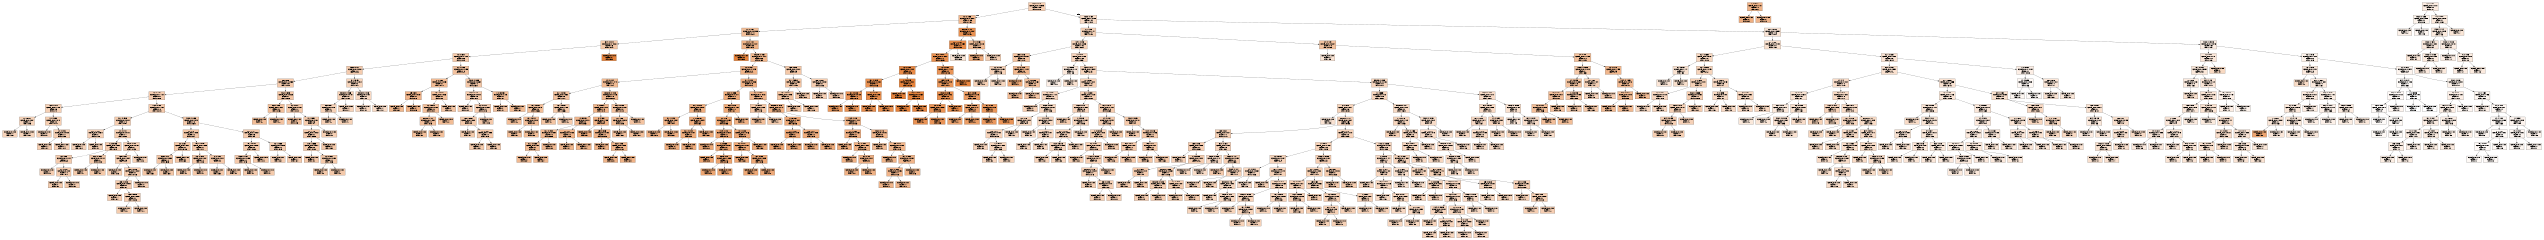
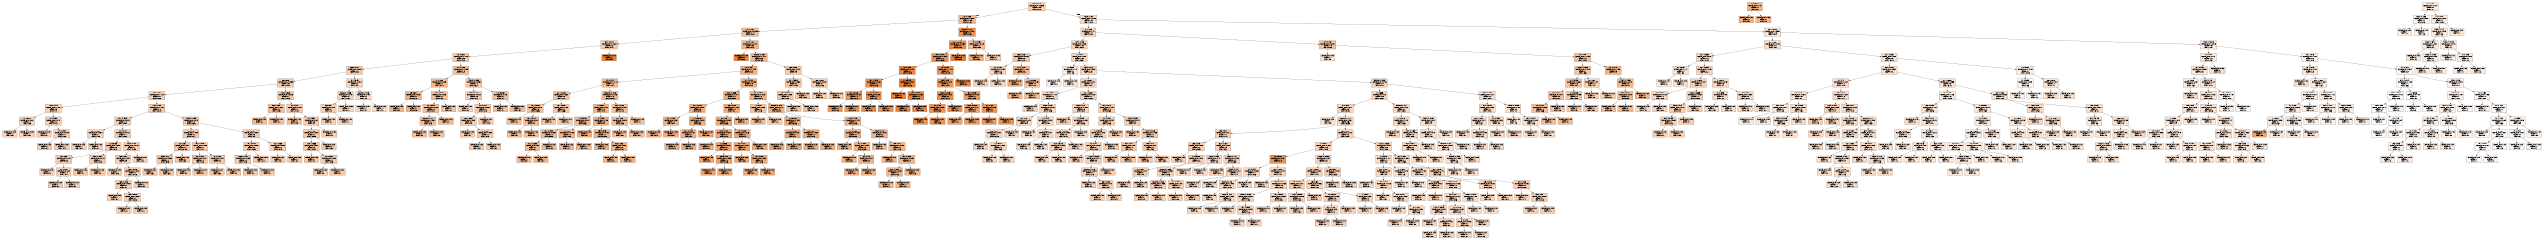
node "squared_error = -0.0 samples = 5 value = 50.0": fillcolor #f9e4d4 -> #e58139
node "RM <= 5.849 squared_error = 0.921 samples = 10 value = 20.41": fillcolor #f6d4bb -> #e99457
